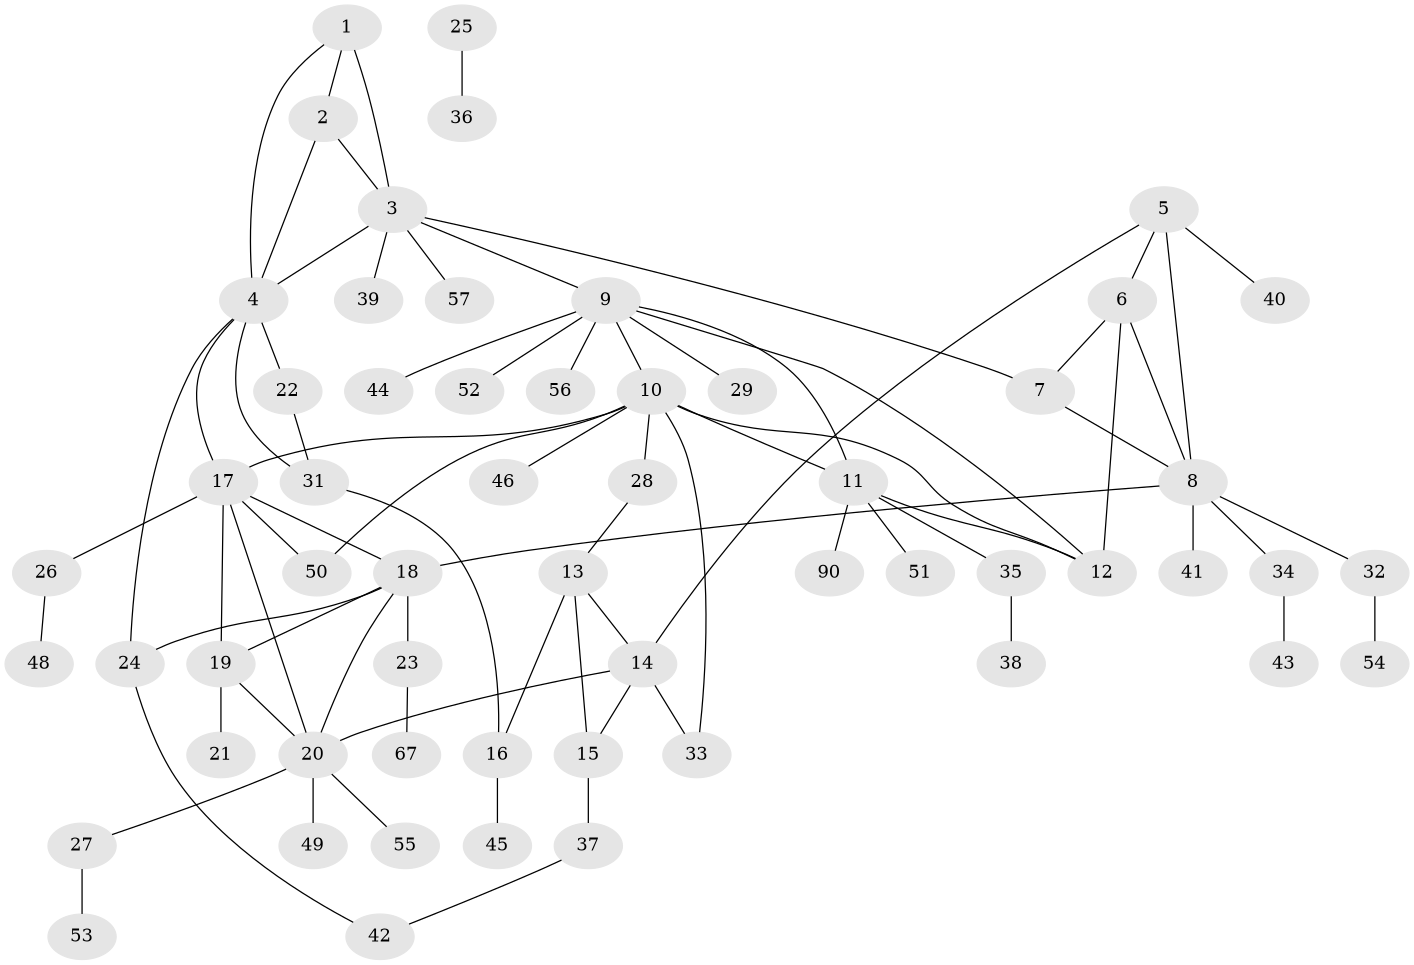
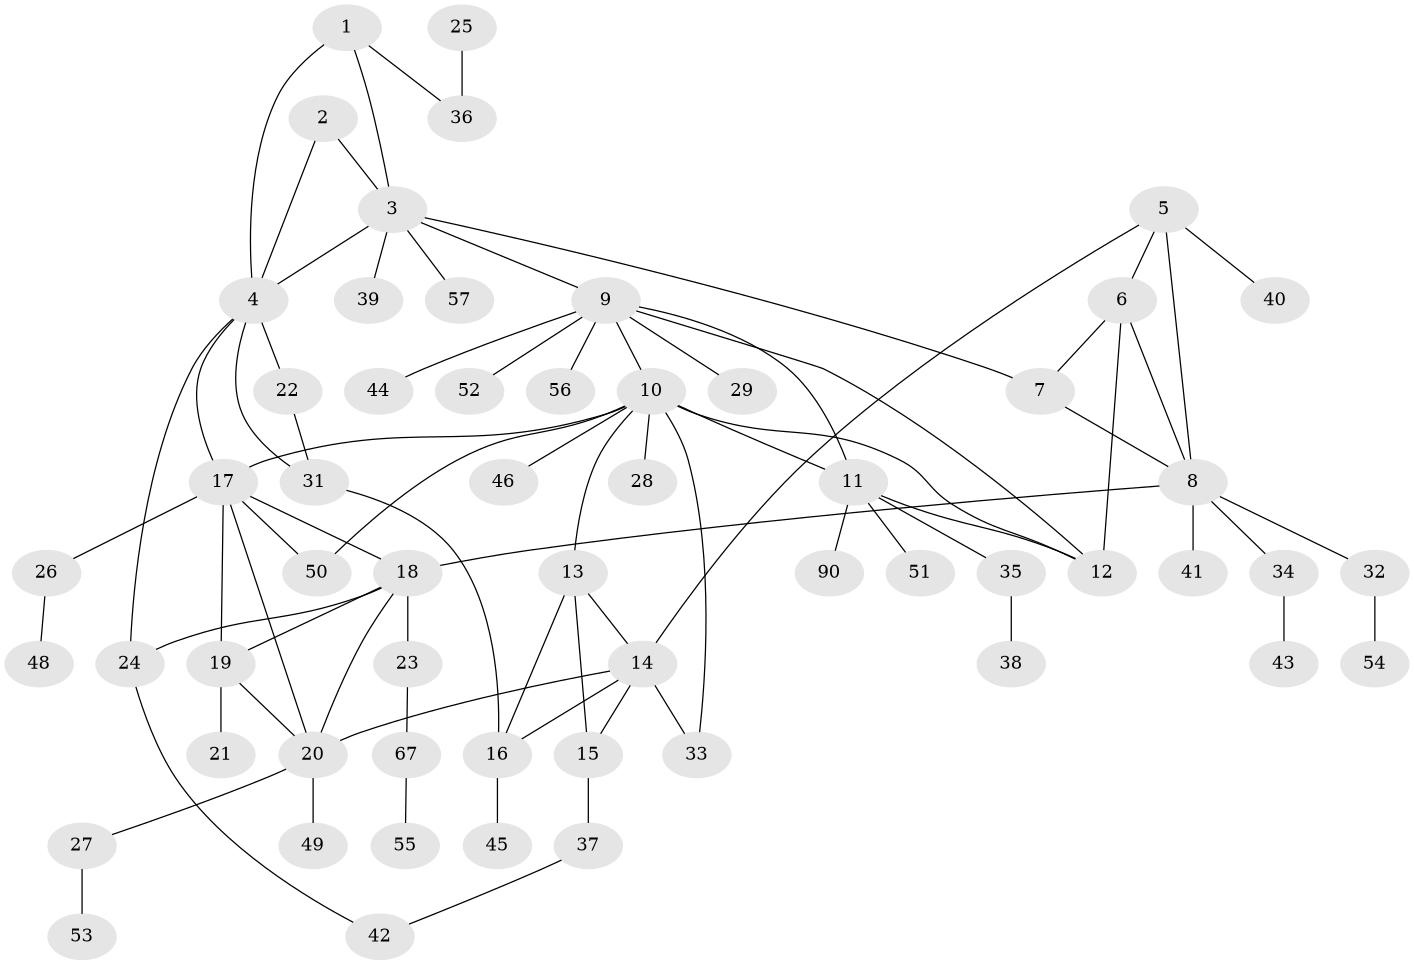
edge "1" -- "2": now "1" -- "36"
edge "28" -- "13": now "10" -- "13"
edge "14" -- "16": added
edge "20" -- "55": now "67" -- "55"
